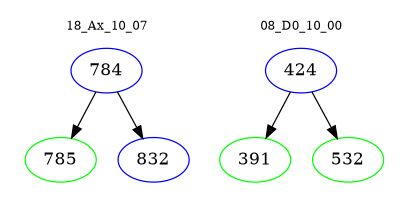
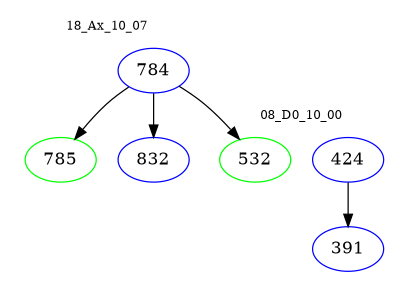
edge "424" -> "532": now "784" -> "532"
node "391": color green -> blue
